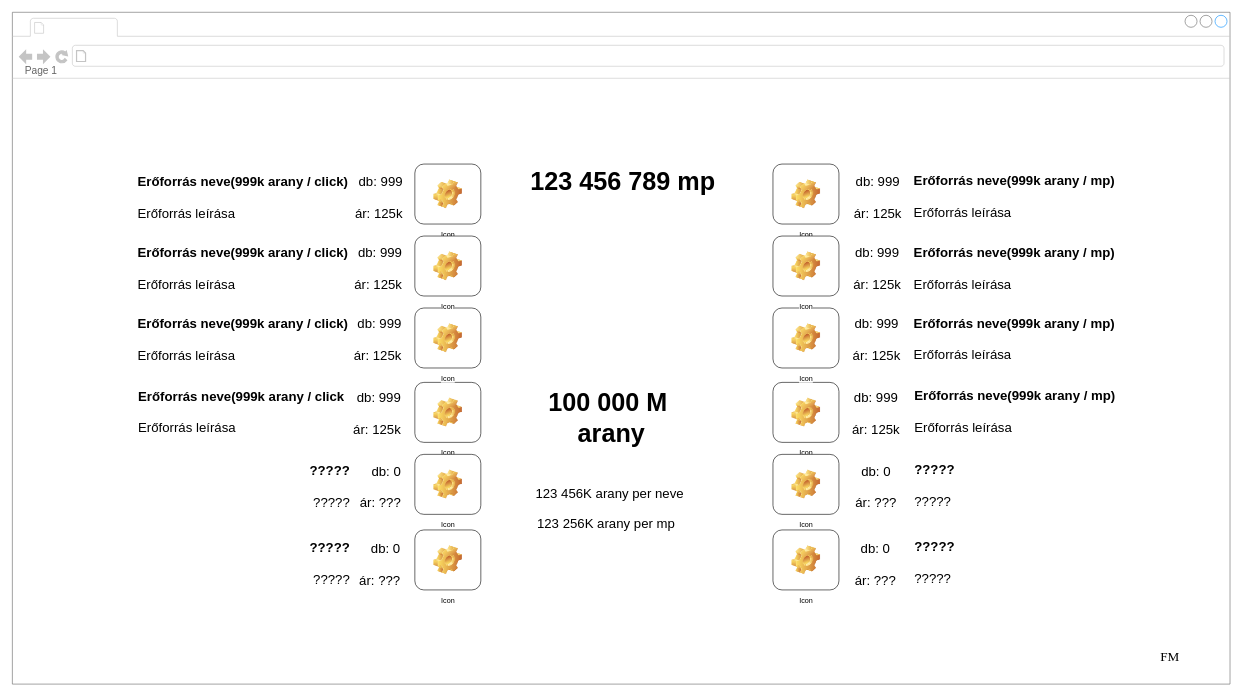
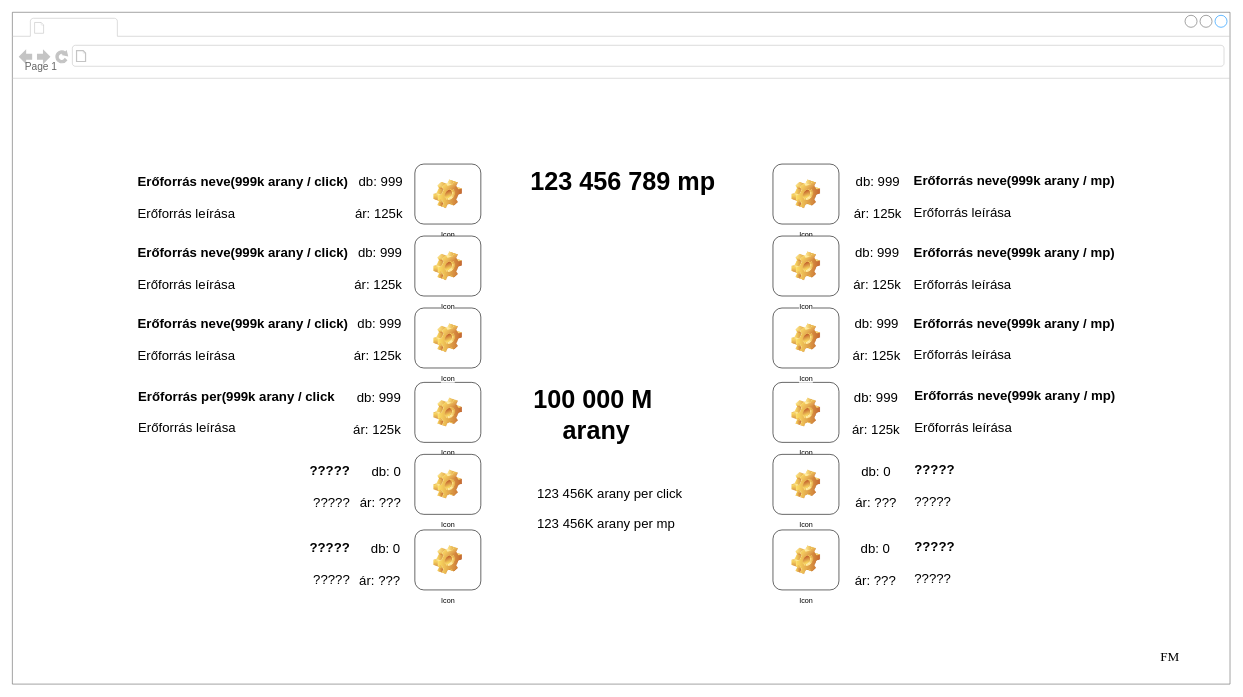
node "Page 1": size 102x24 -> 66x16
node "Erőforrás neve(999k arany / click Erőforrás leírása": label "Erőforrás neve(999k arany / click Erőforrás leírása" -> "Erőforrás per(999k arany / click Erőforrás leírása"
node "100 000 M arany": moved (608, 419) -> (593, 416)
node "123 456K arany per neve": label "123 456K arany per neve" -> "123 456K arany per click"
node "123 256K arany per mp": label "123 256K arany per mp" -> "123 456K arany per mp"
